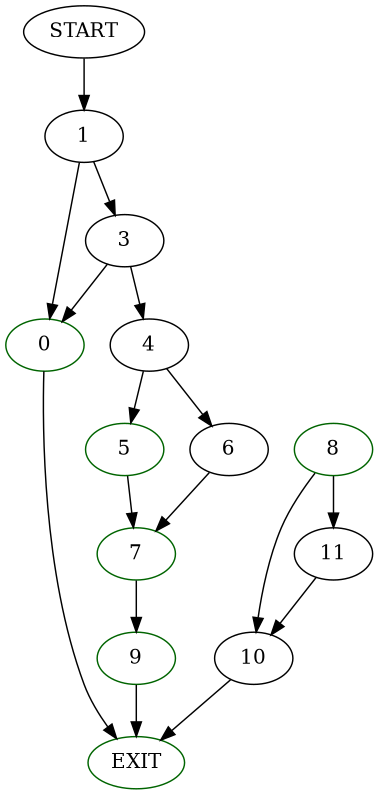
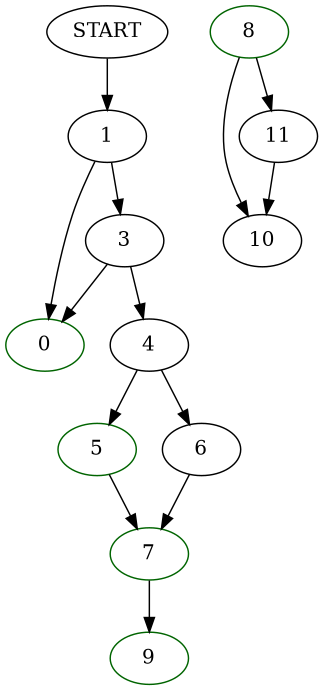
node "EXIT": removed
